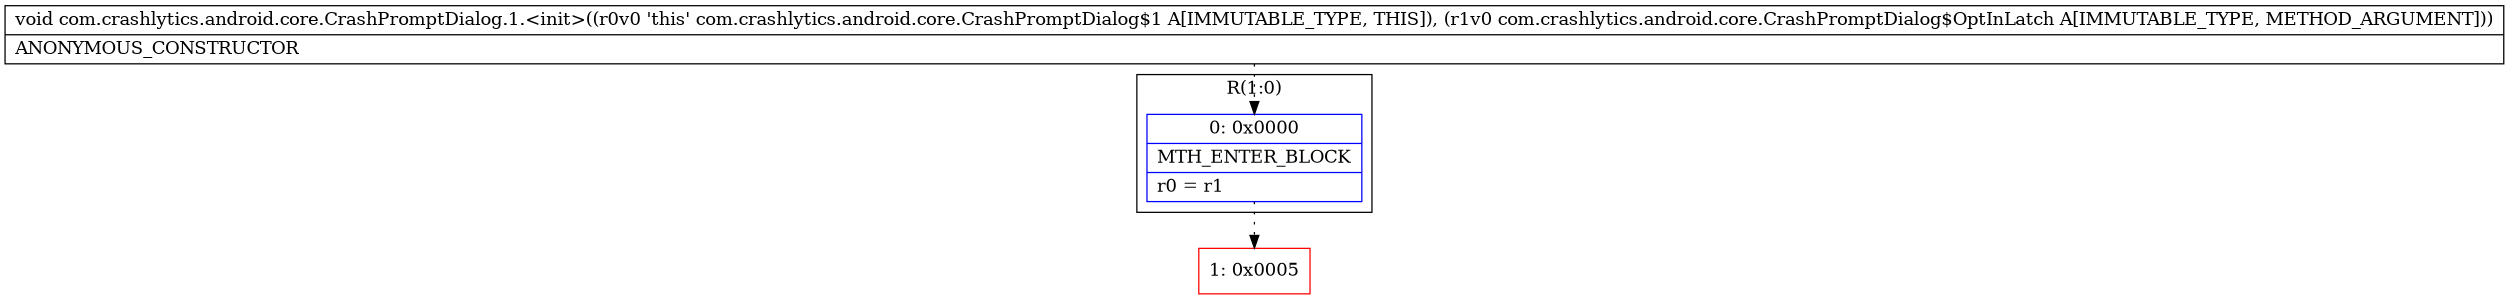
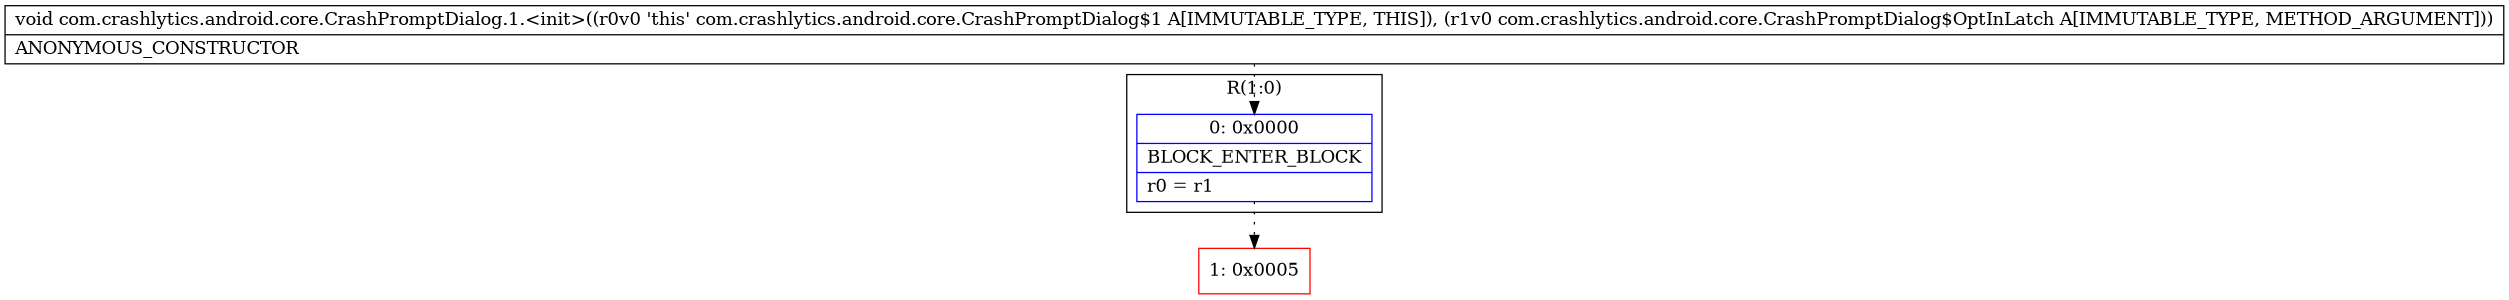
node "0: 0x0000": text "MTH_ENTER_BLOCK" -> "BLOCK_ENTER_BLOCK"
